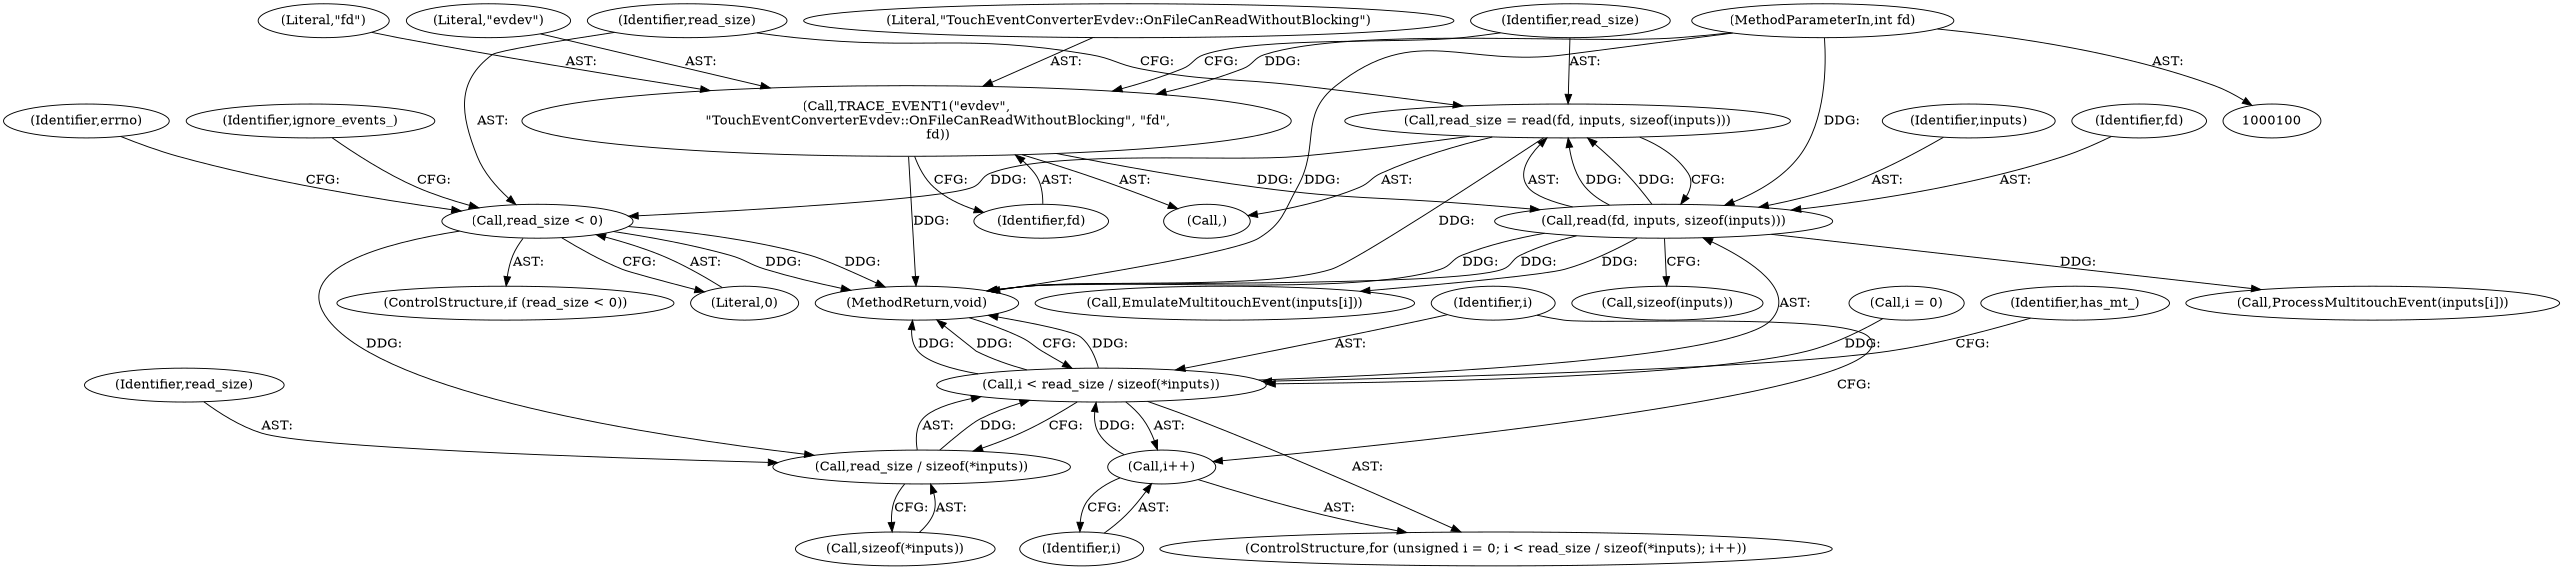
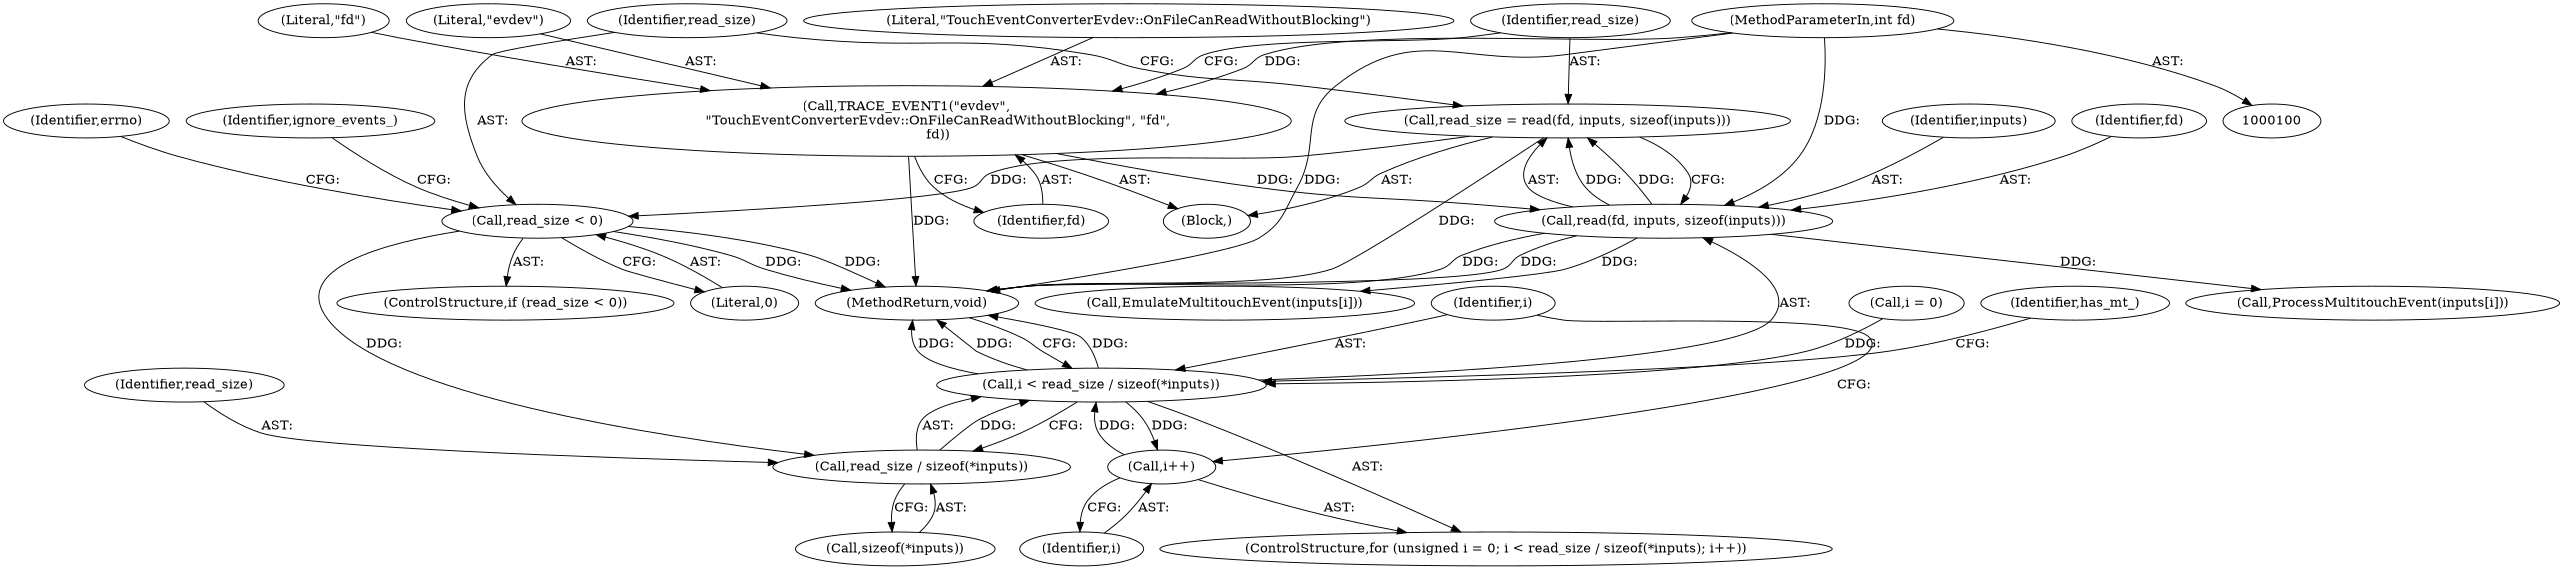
node "(Call,)": label "(Call,)" -> "(Block,)"
node "(Call,sizeof(inputs))": removed
edge "(Call,i < read_size / sizeof(*inputs))" -> "(Call,i++)": label "AST: " -> "DDG: "
